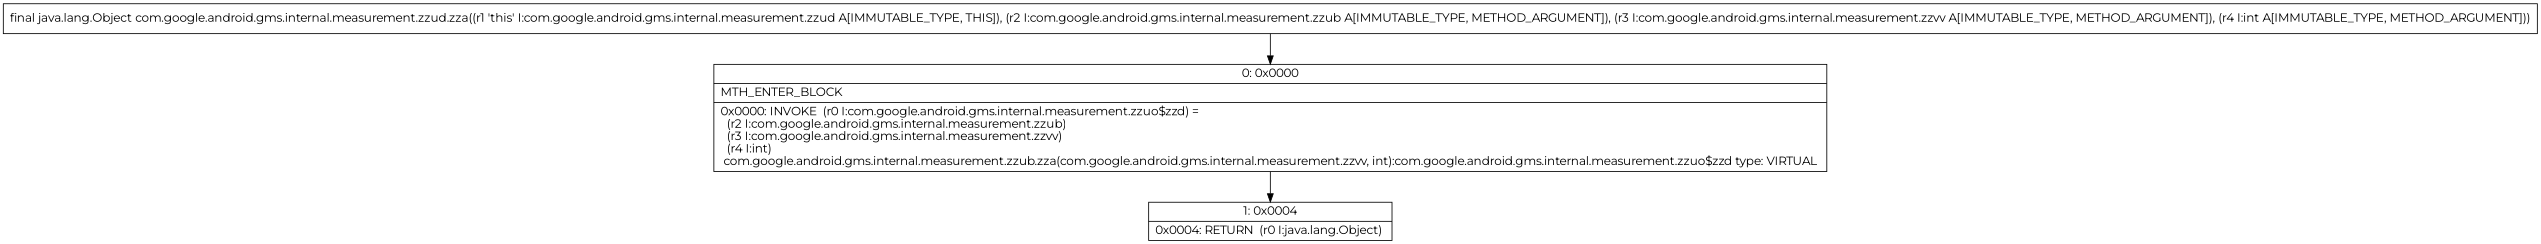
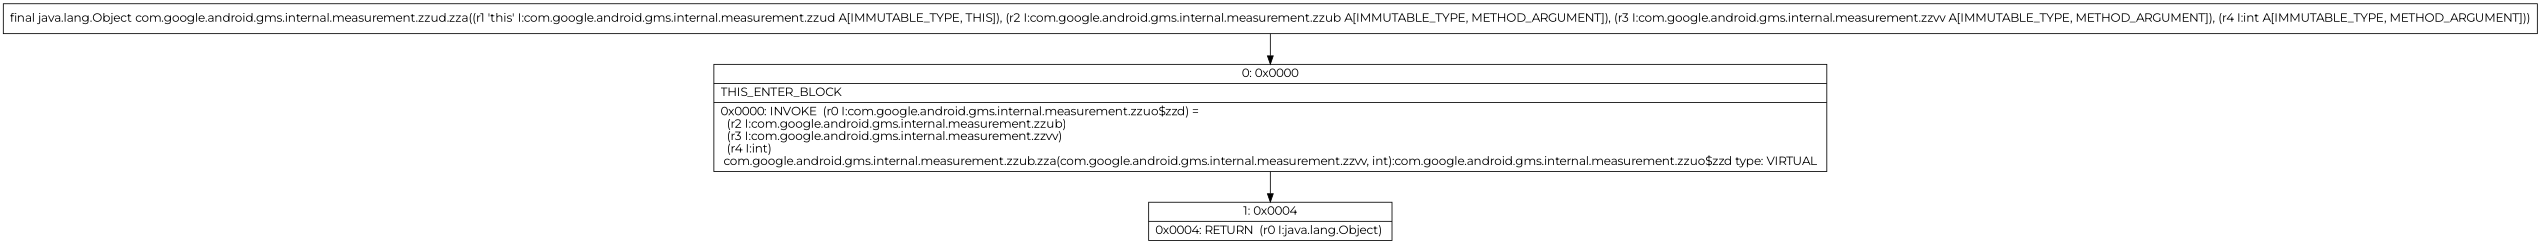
node "0: 0x0000": text "MTH_ENTER_BLOCK" -> "THIS_ENTER_BLOCK"
